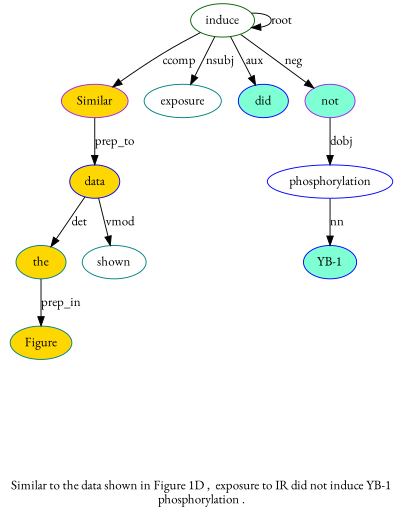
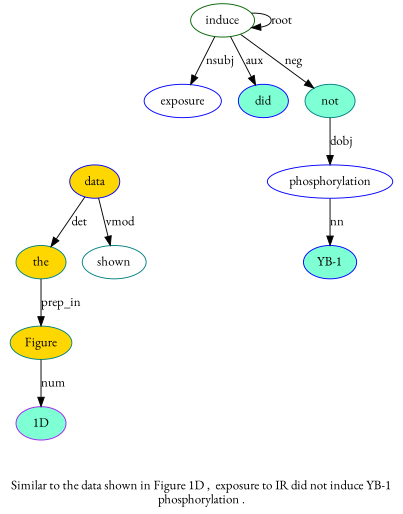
node "Similar": removed
node "exposure": color teal -> blue
node "not": color purple -> teal
node "1D": added
